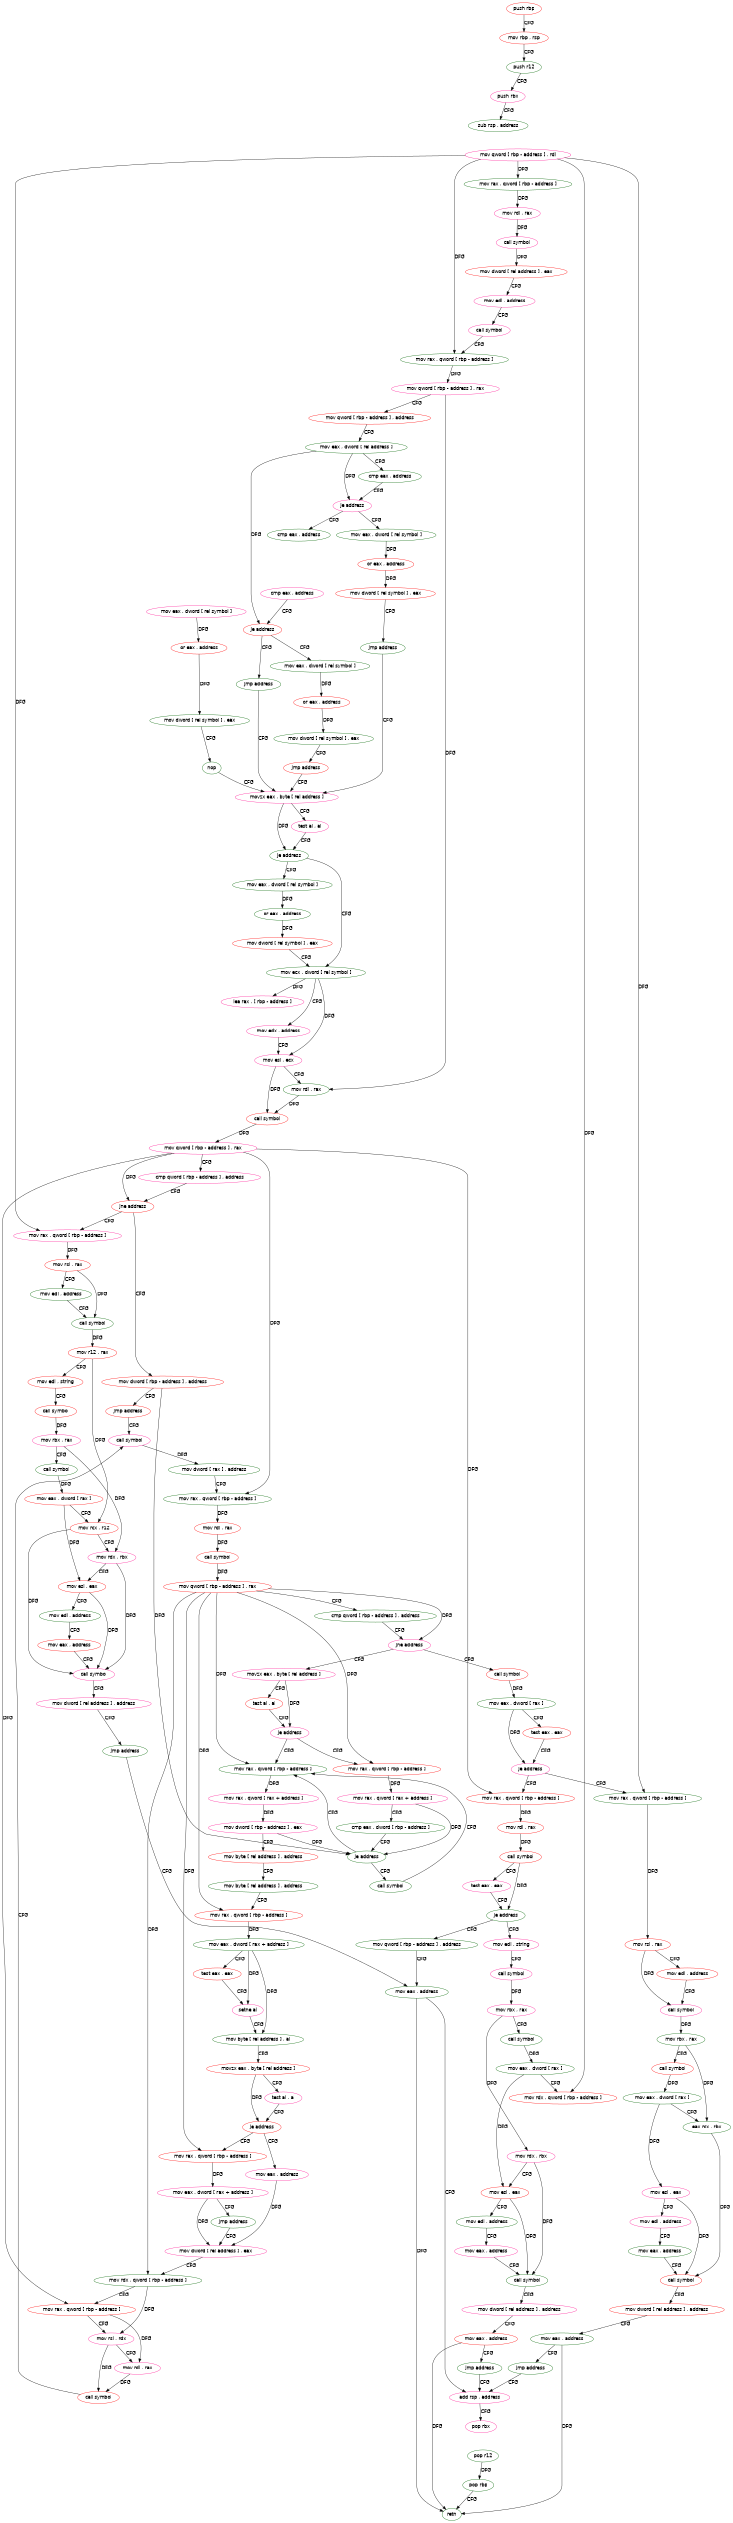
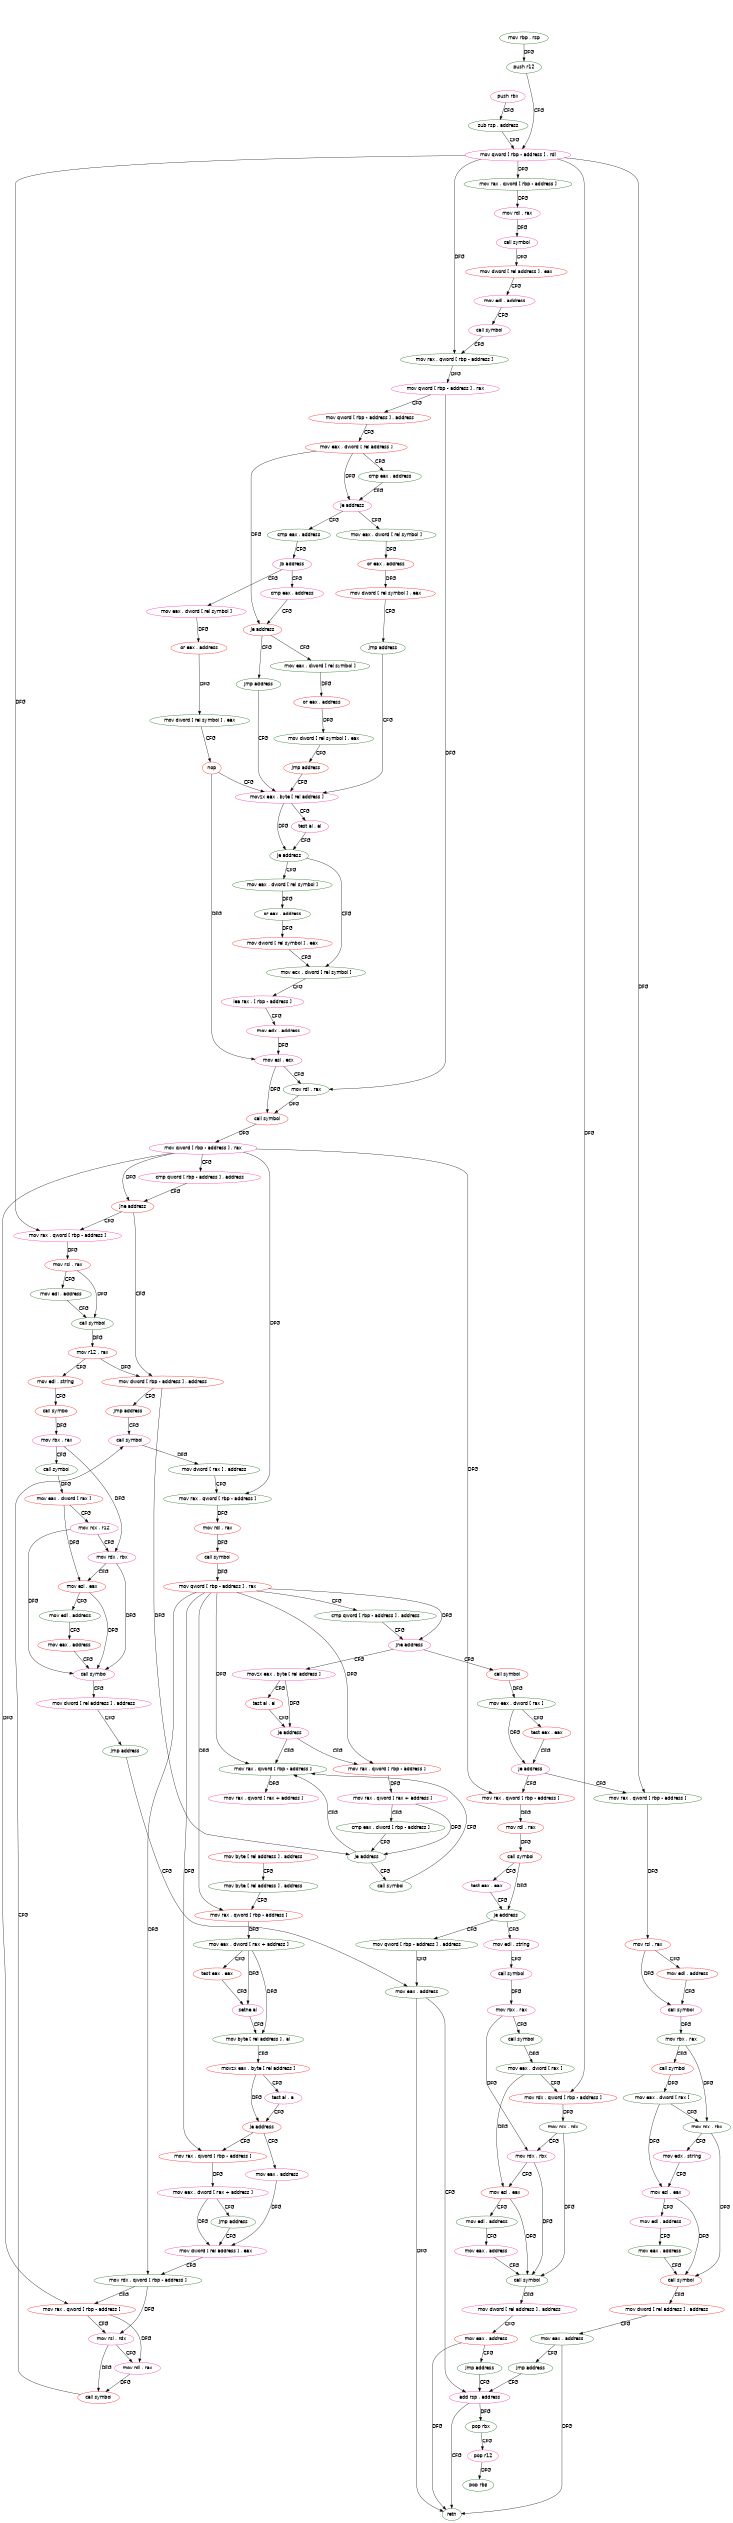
node "push rbp": removed
node "mov rbp , rsp": color red -> darkgreen
edge "mov rbp , rsp" -> "push r12": label "CFG" -> "DFG"
edge "push r12" -> "push rbx": now "push r12" -> "mov qword [ rbp - address ] , rdi"
edge "sub rsp , address" -> "mov qword [ rbp - address ] , rdi": added, label "CFG"
node "mov eax , dword [ rel address ]": color darkgreen -> red
node "jb address": added
node "nop": color darkgreen -> red
edge "mov ecx , dword [ rel symbol ]" -> "lea rax , [ rbp - address ]": label "DFG" -> "CFG"
edge "mov ecx , dword [ rel symbol ]" -> "mov edx , address": now "lea rax , [ rbp - address ]" -> "mov edx , address"
edge "mov ecx , dword [ rel symbol ]" -> "mov esi , ecx": now "nop" -> "mov esi , ecx"
edge "mov edx , address" -> "mov esi , ecx": label "CFG" -> "DFG"
edge "mov r12 , rax" -> "mov rcx , r12": now "mov r12 , rax" -> "mov dword [ rbp - address ] , address"
node "mov rcx , r12": color red -> deeppink
node "mov dword [ rbp - address ] , eax": removed
node "mov rcx , rdx": added
node "eax rcx , rbx": label "eax rcx , rbx" -> "mov rcx , rbx"
node "mov edx , string": added
edge "add rsp , address" -> "pop rbx": label "CFG" -> "DFG"
node "pop rbx": color deeppink -> darkgreen
edge "pop rbx" -> "pop r12": added, label "CFG"
node "pop r12": color darkgreen -> deeppink
edge "pop rbp" -> "retn": now "add rsp , address" -> "retn"
